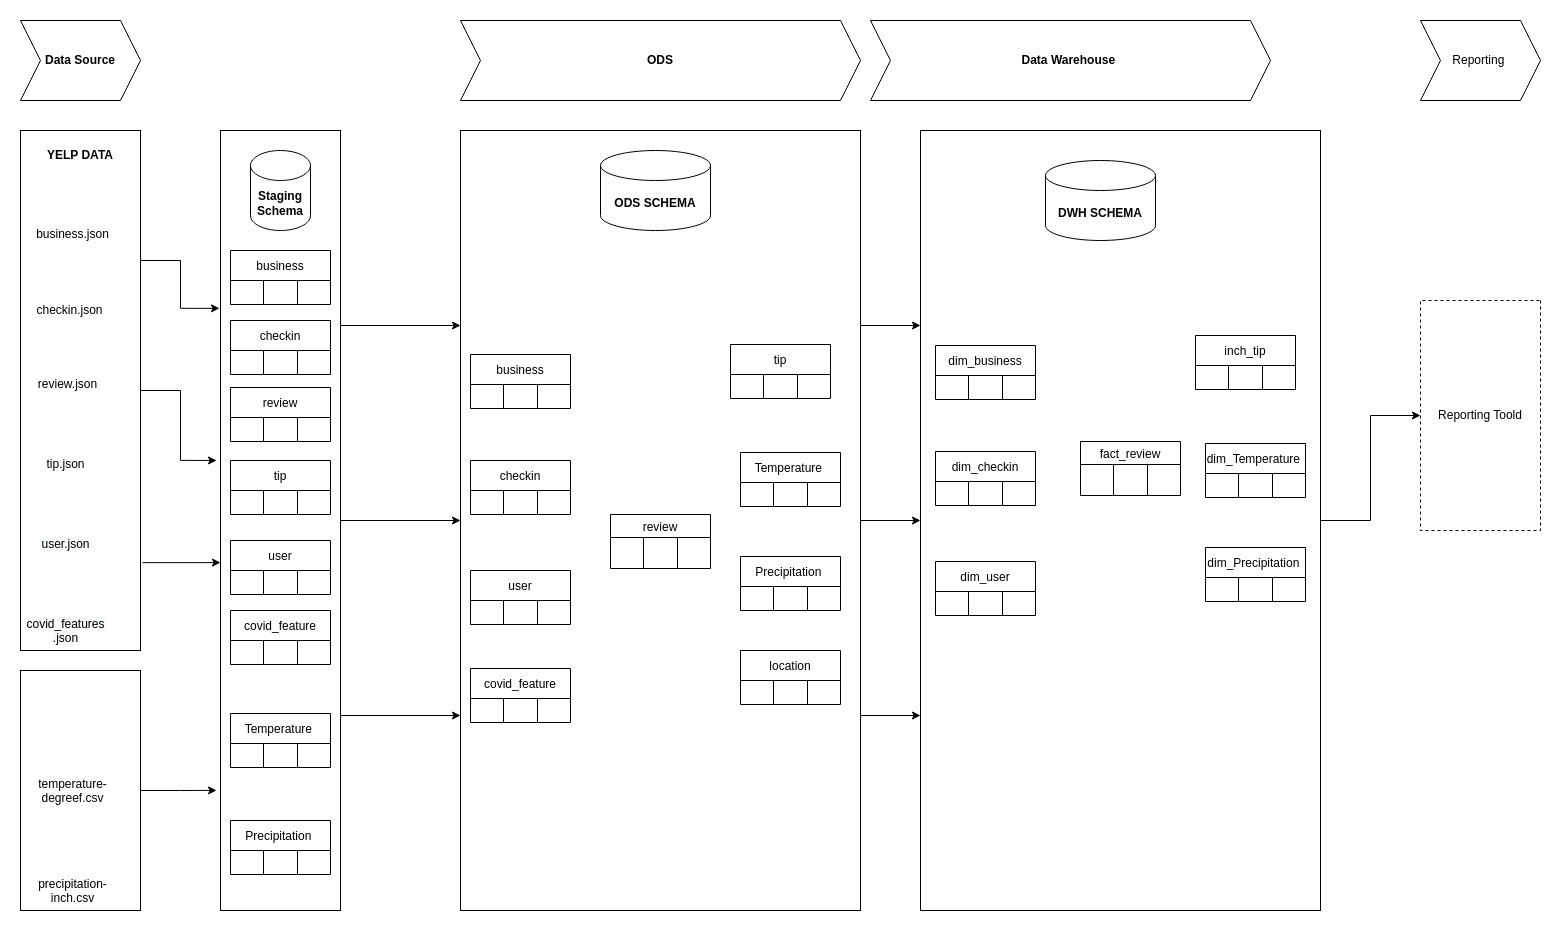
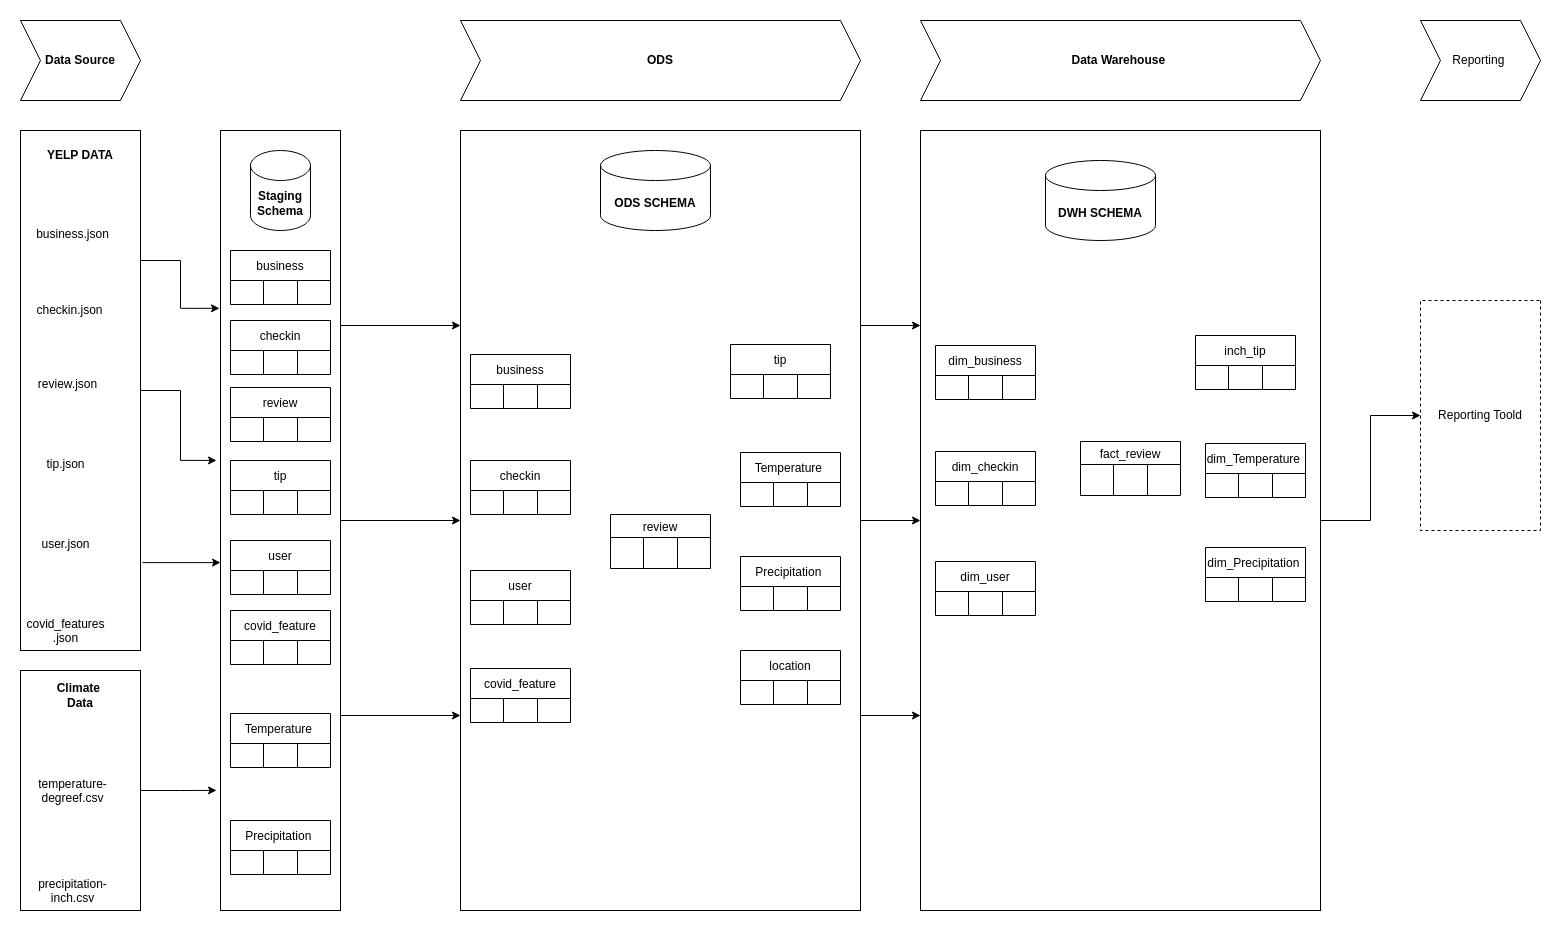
node "Data Warehouse": moved (1071, 61) -> (1121, 61)
node "Climate Data": added
